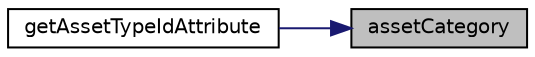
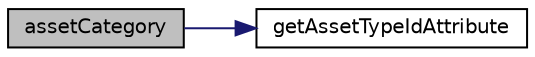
edge "getAssetTypeIdAttribute" -> "assetCategory": reversed
